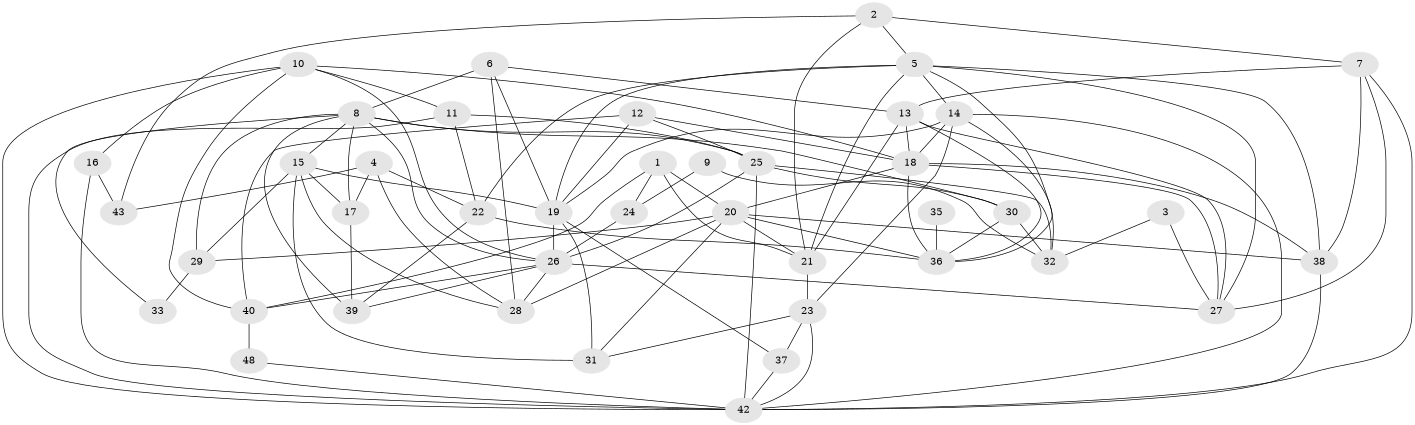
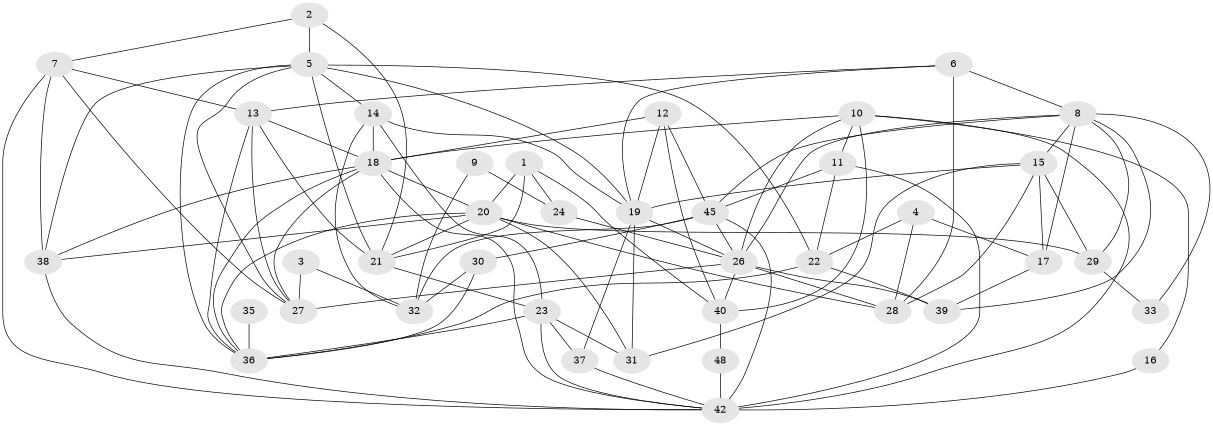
edge "8" -- "30": removed
node "25": label "25" -> "45"
node "43": removed
edge "23" -- "36": added
edge "14" -- "42": now "18" -- "42"
